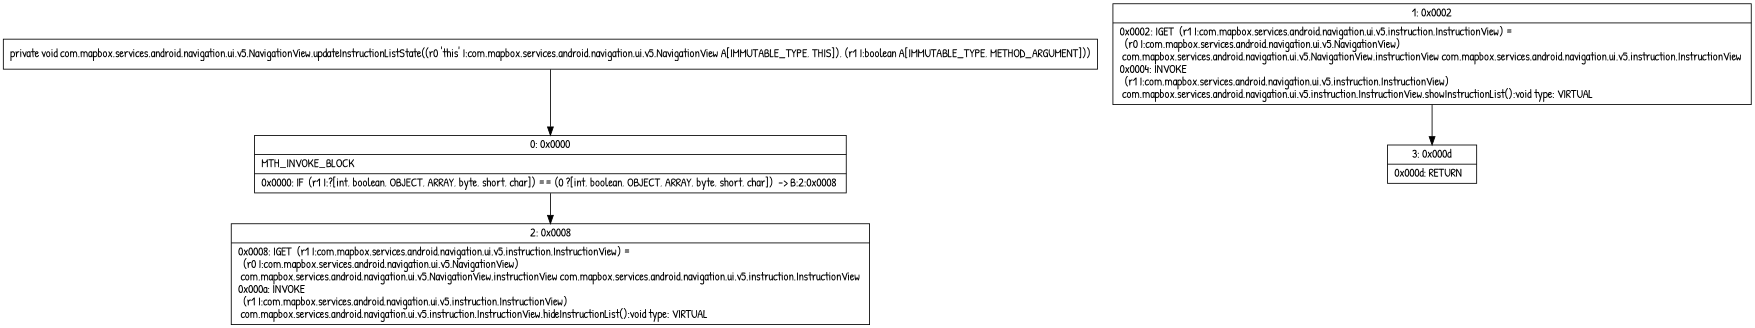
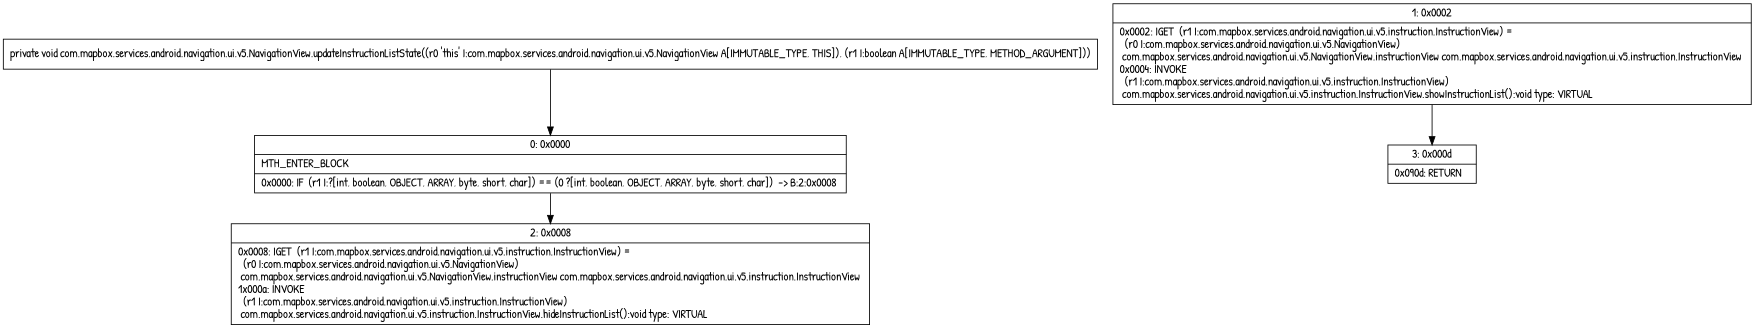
node "0: 0x0000": text "MTH_INVOKE_BLOCK" -> "MTH_ENTER_BLOCK"
node "3: 0x000d": text "0x000d: RETURN" -> "0x090d: RETURN"
node "2: 0x0008": text "0x000a: INVOKE" -> "1x000a: INVOKE"
